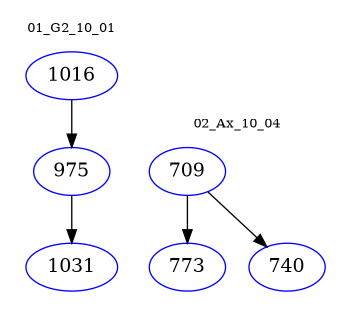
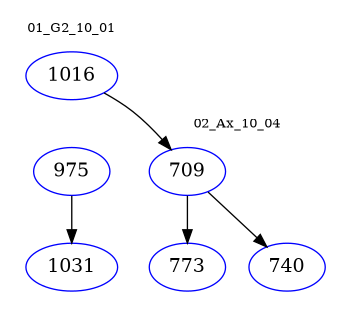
edge "1016" -> "975": now "1016" -> "709"
